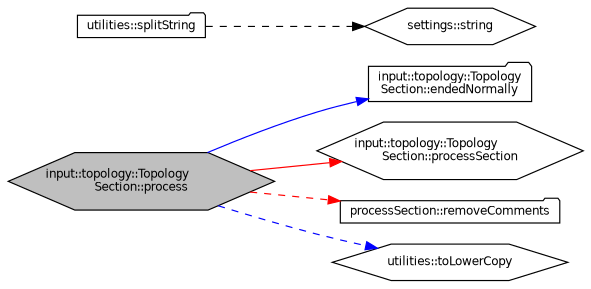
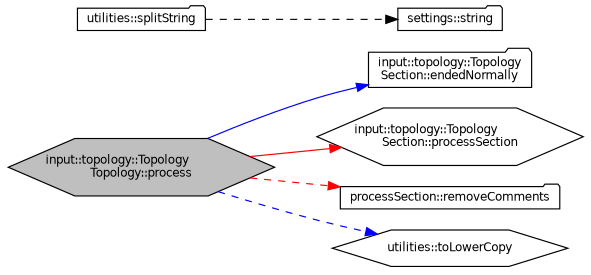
node "settings::string": shape hexagon -> folder
node "input::topology::Topology Section::process": label "input::topology::Topology Section::process" -> "input::topology::Topology Topology::process"
